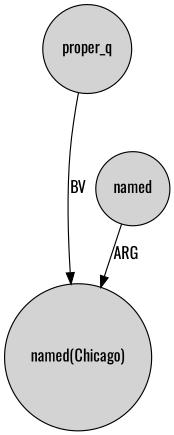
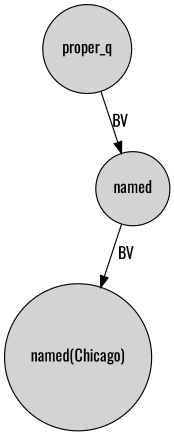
edge "proper_q" -> "named(Chicago)": now "proper_q" -> "named"
edge "named" -> "named(Chicago)": label "ARG" -> "BV"
